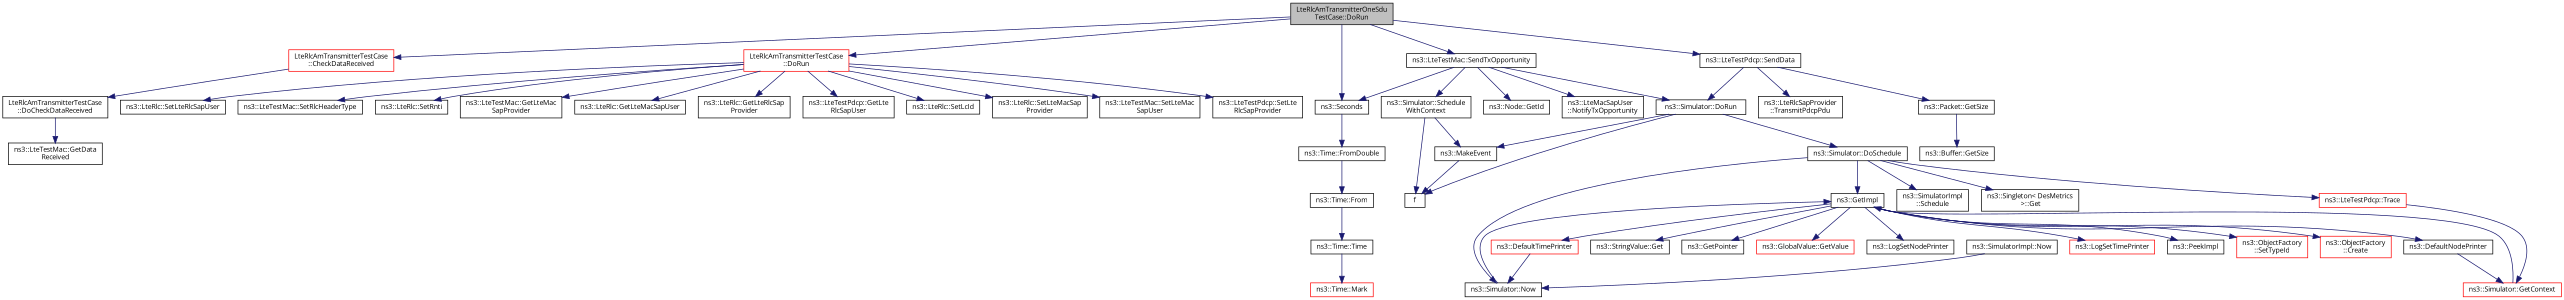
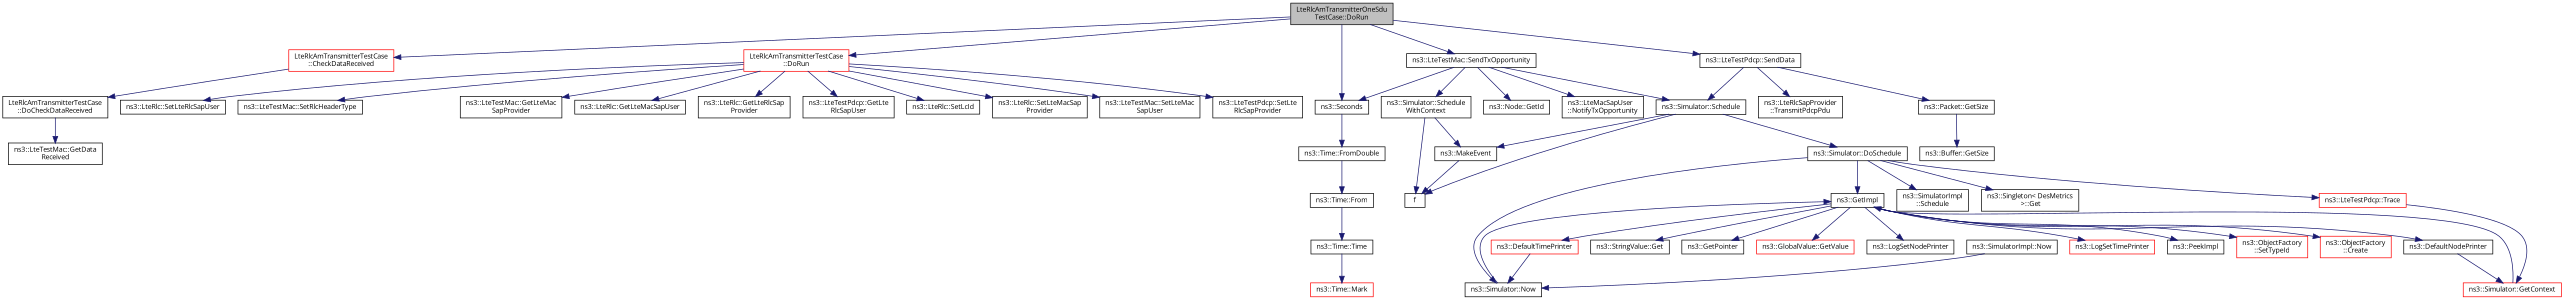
node "ns3::LteRlc::SetRnti": removed
node "ns3::Simulator::DoRun": label "ns3::Simulator::DoRun" -> "ns3::Simulator::Schedule"
